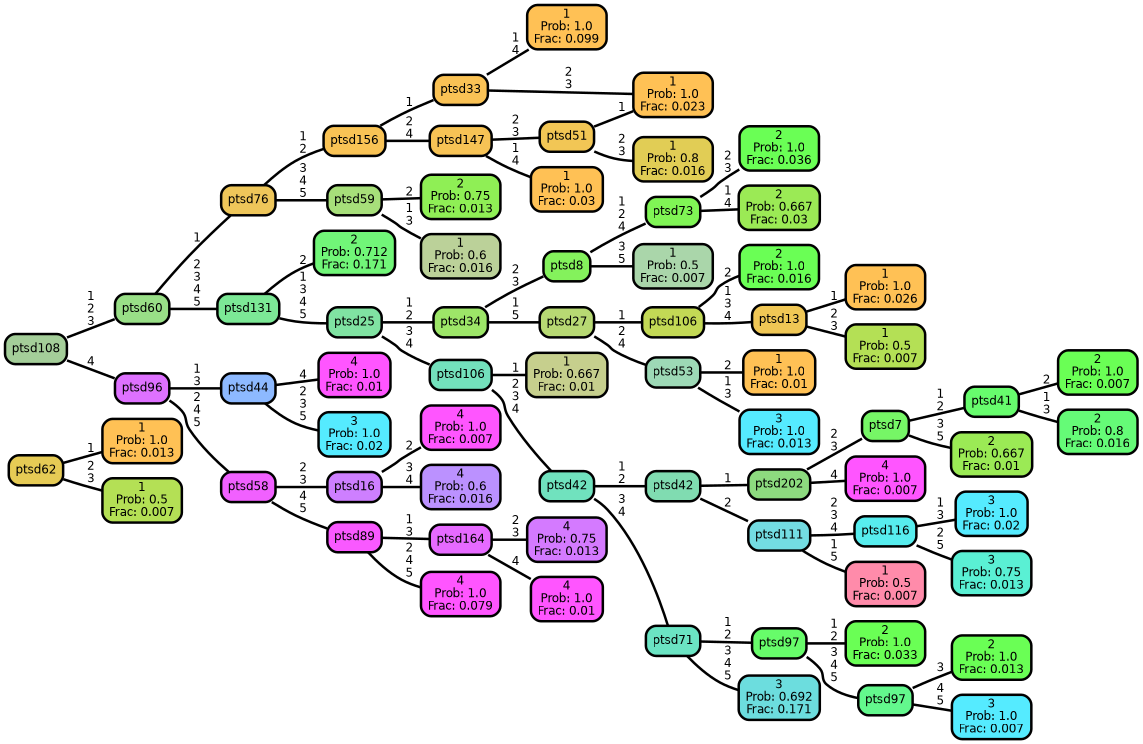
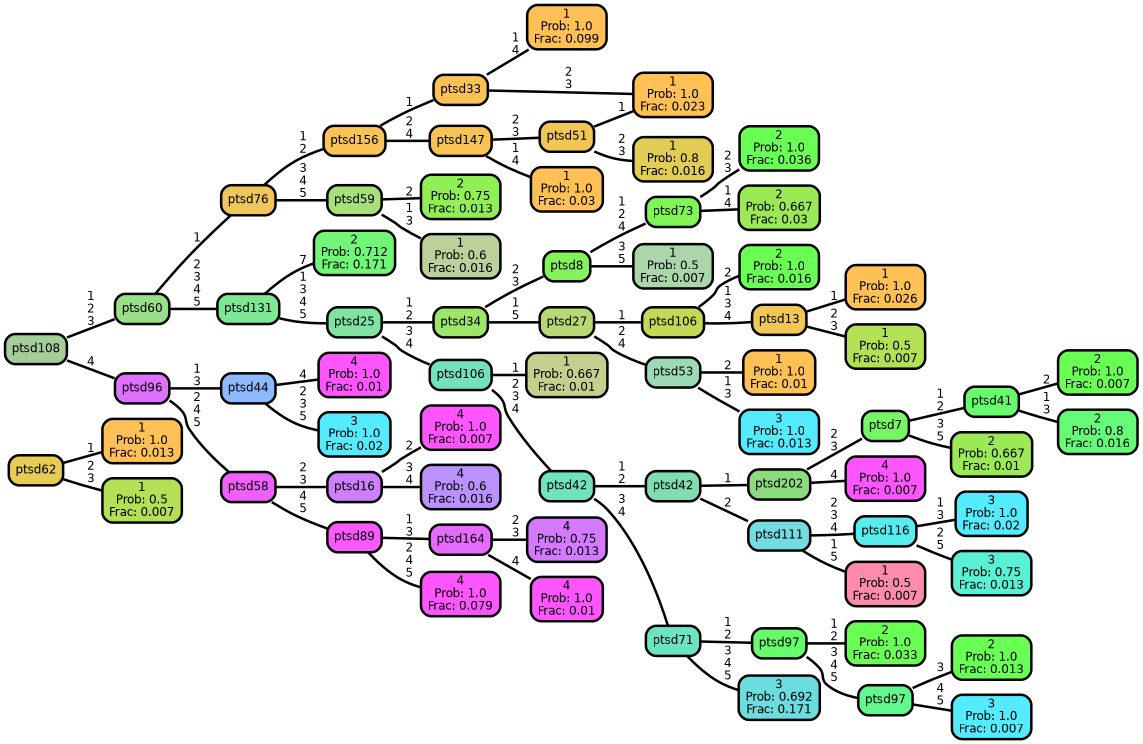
edge "2 Prob: 0.712 Frac: 0.171" -- "ptsd131": label " 2" -> " 7"
